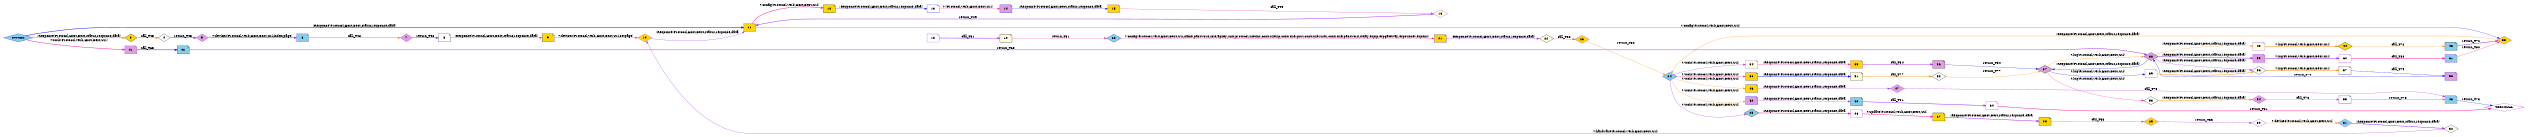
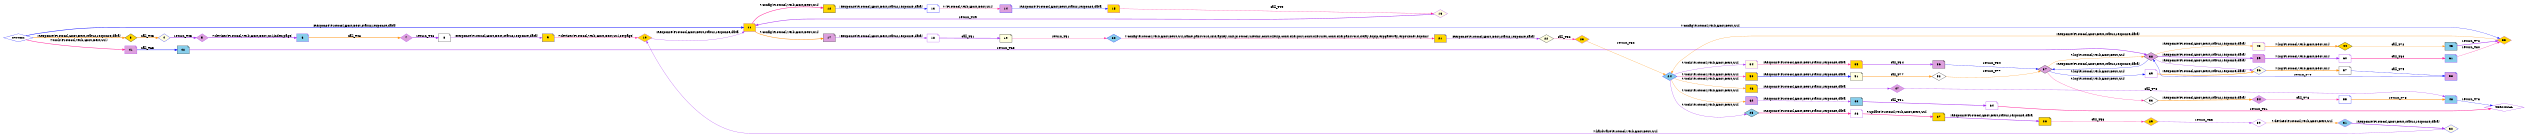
node "INITIAL": fillcolor skyblue -> white
node "17": added
